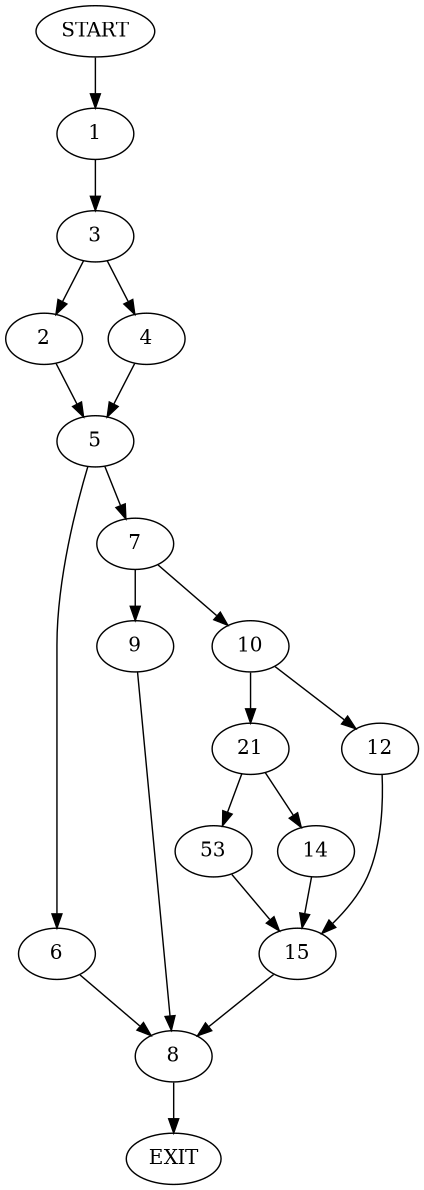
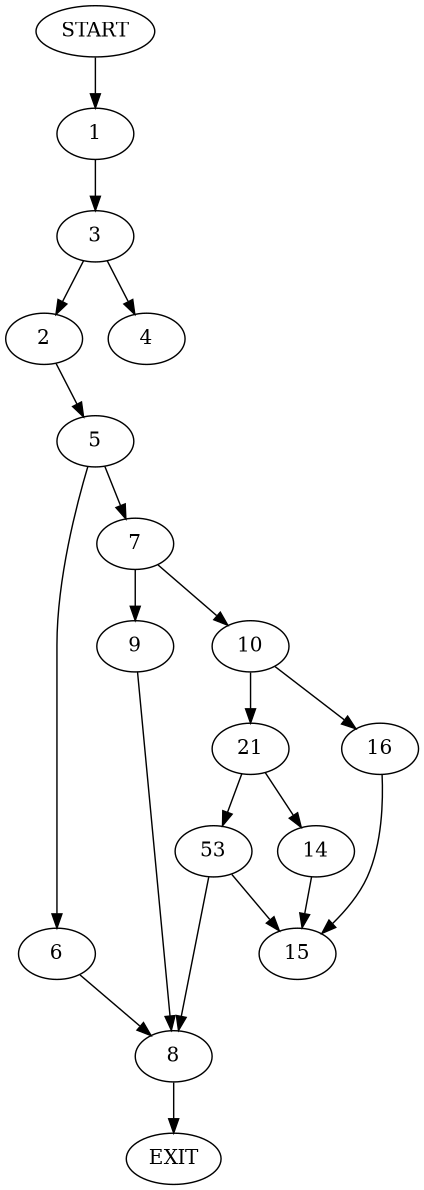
edge "4" -> "5": removed
node "12": label "12" -> "16"
edge "15" -> "8": now "53" -> "8"
